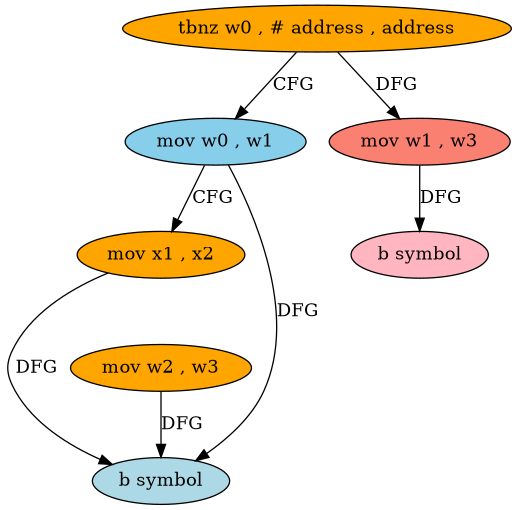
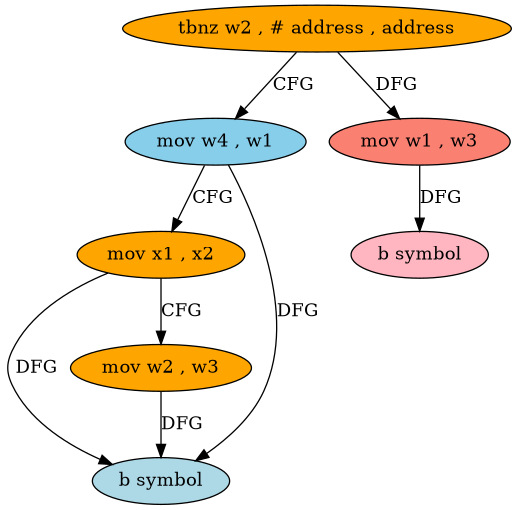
node "tbnz w0 , # address , address": label "tbnz w0 , # address , address" -> "tbnz w2 , # address , address"
node "mov w0 , w1": label "mov w0 , w1" -> "mov w4 , w1"
edge "mov x1 , x2" -> "mov w2 , w3": added, label "CFG"
